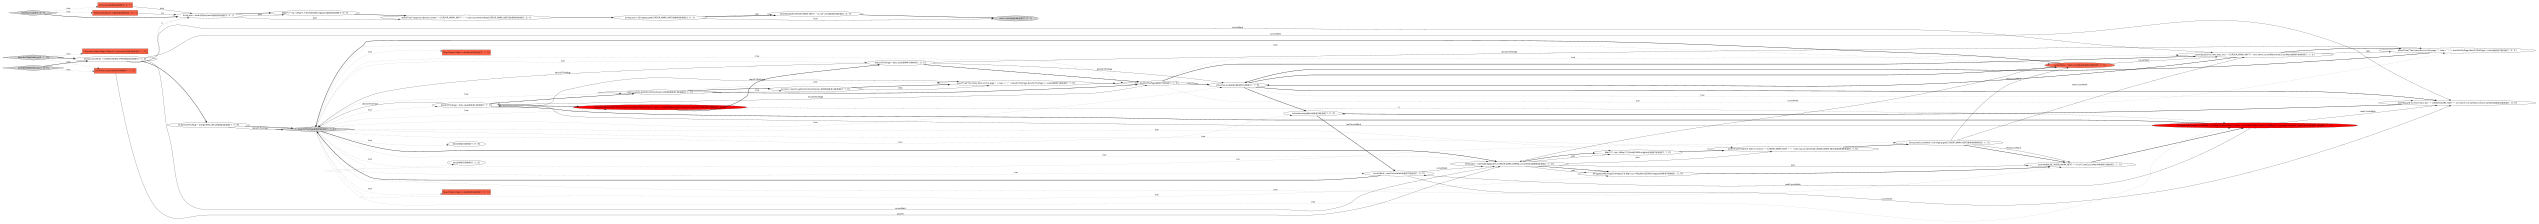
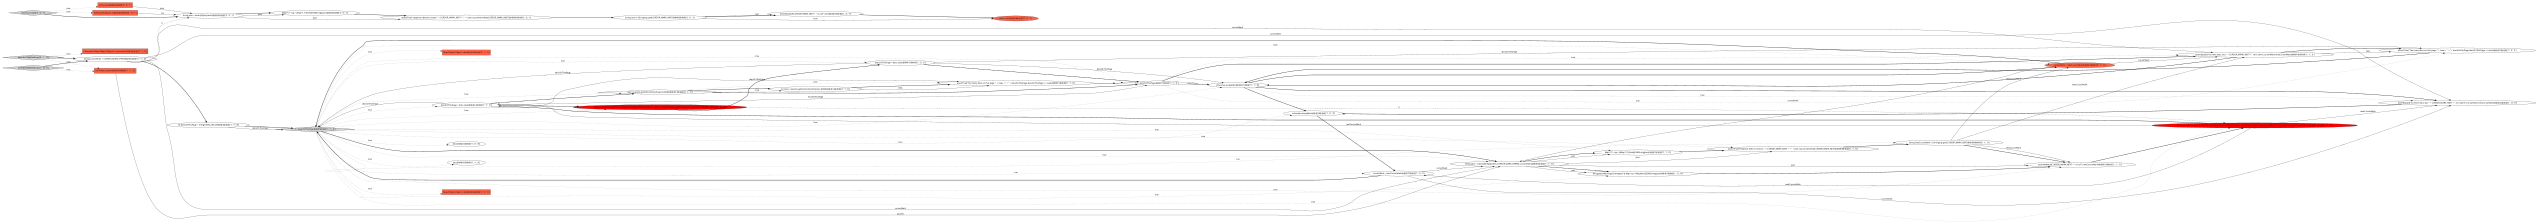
node "return next@@@8@@@['0', '0', '1']": fillcolor lightgray -> tomato
